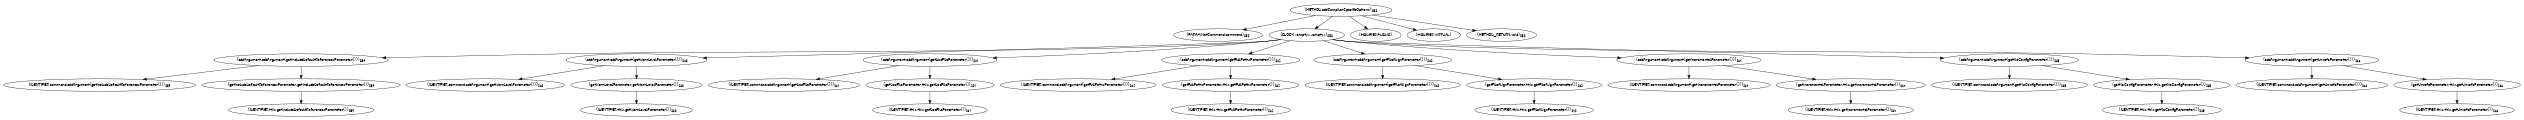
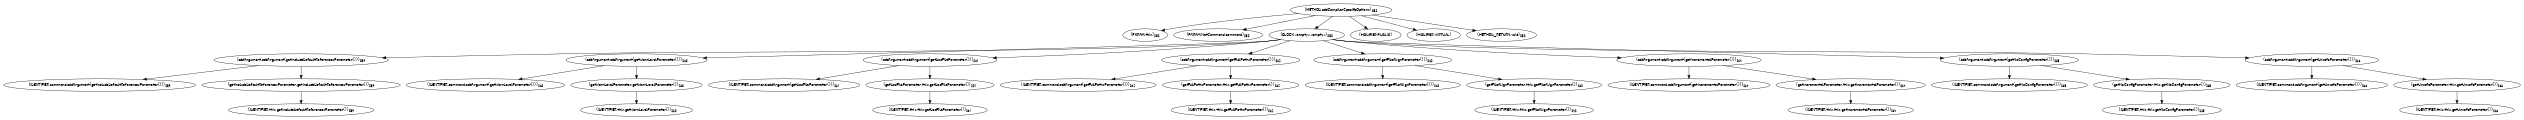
node "(PARAM,this)": added
